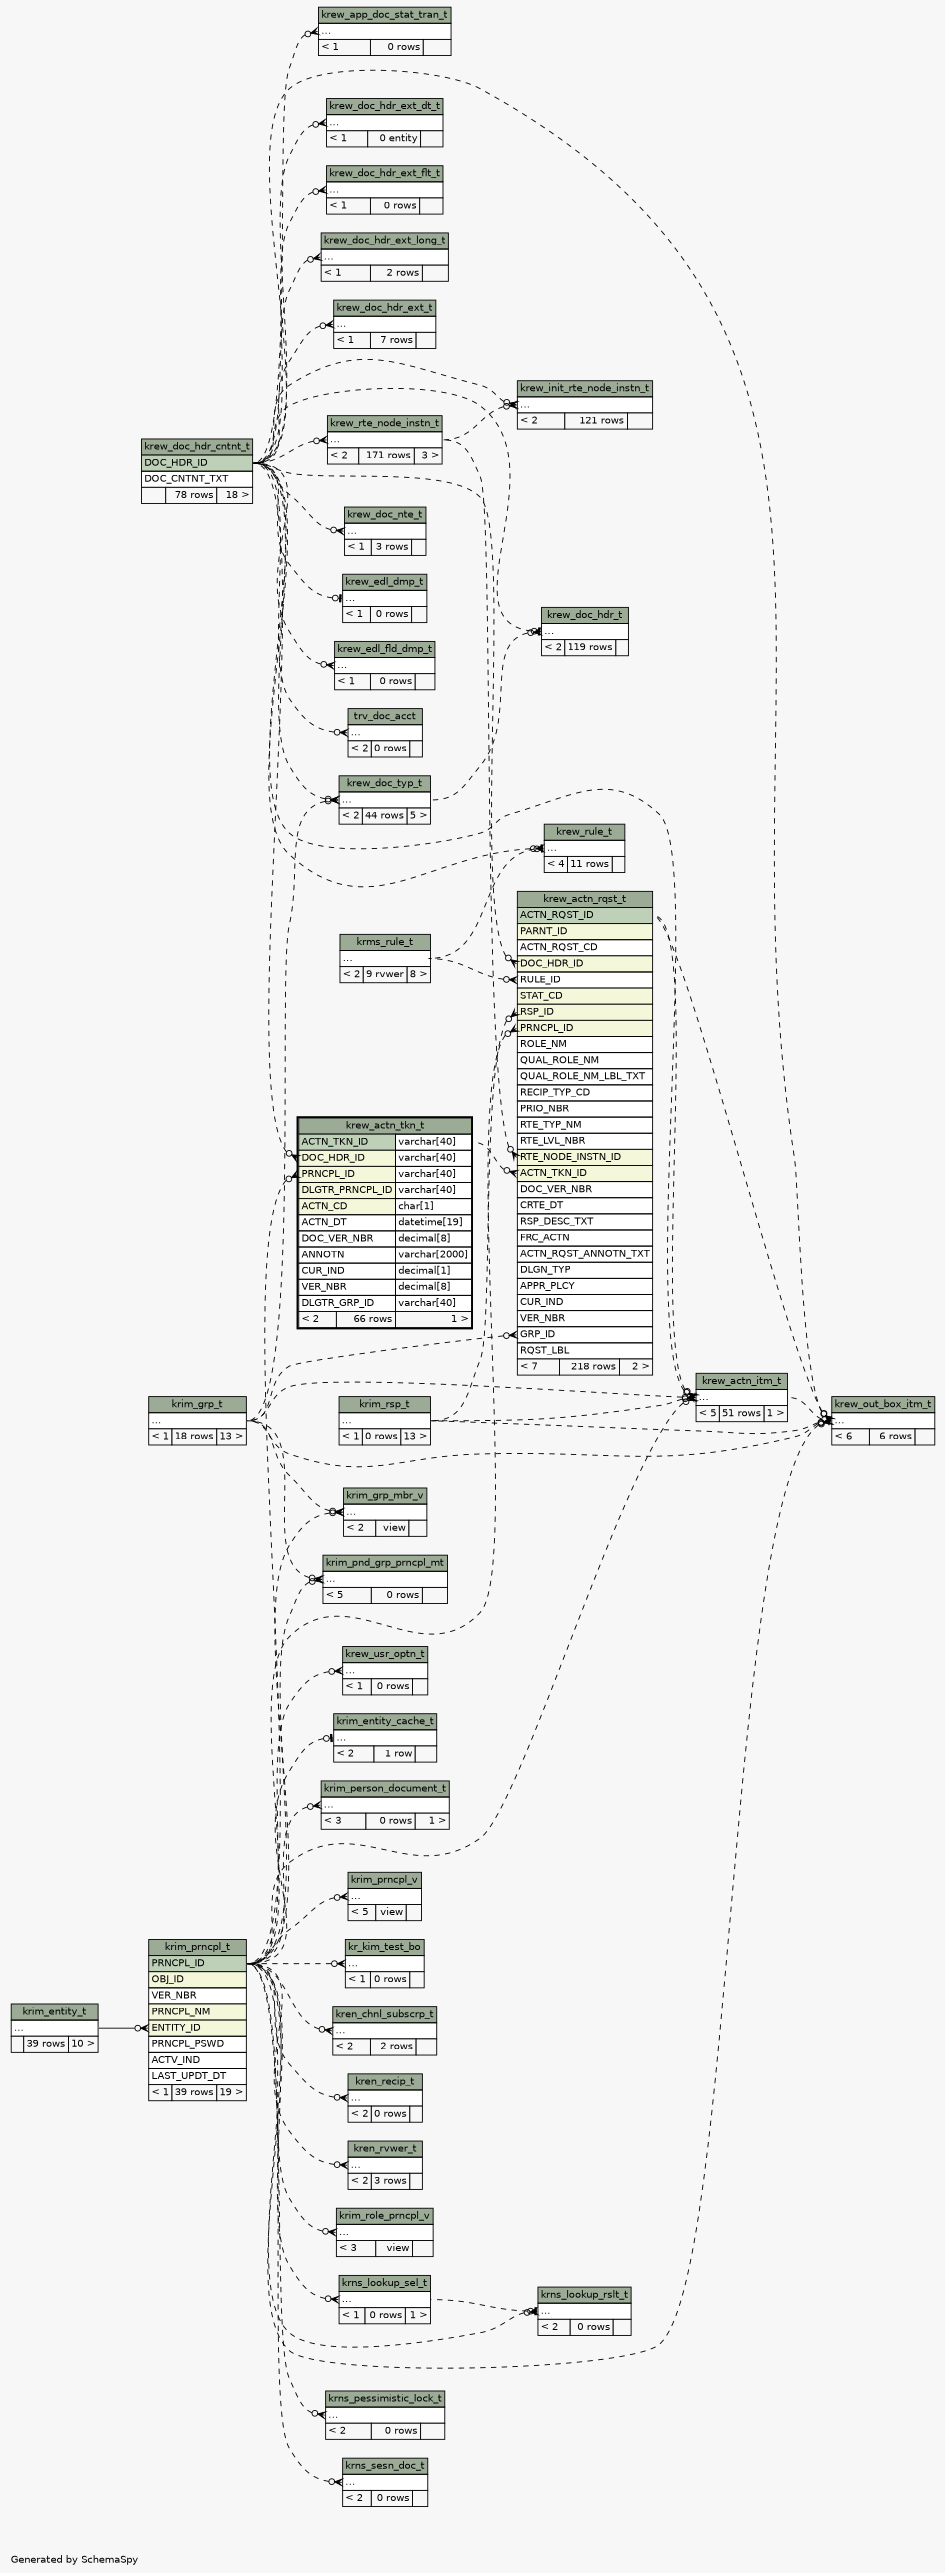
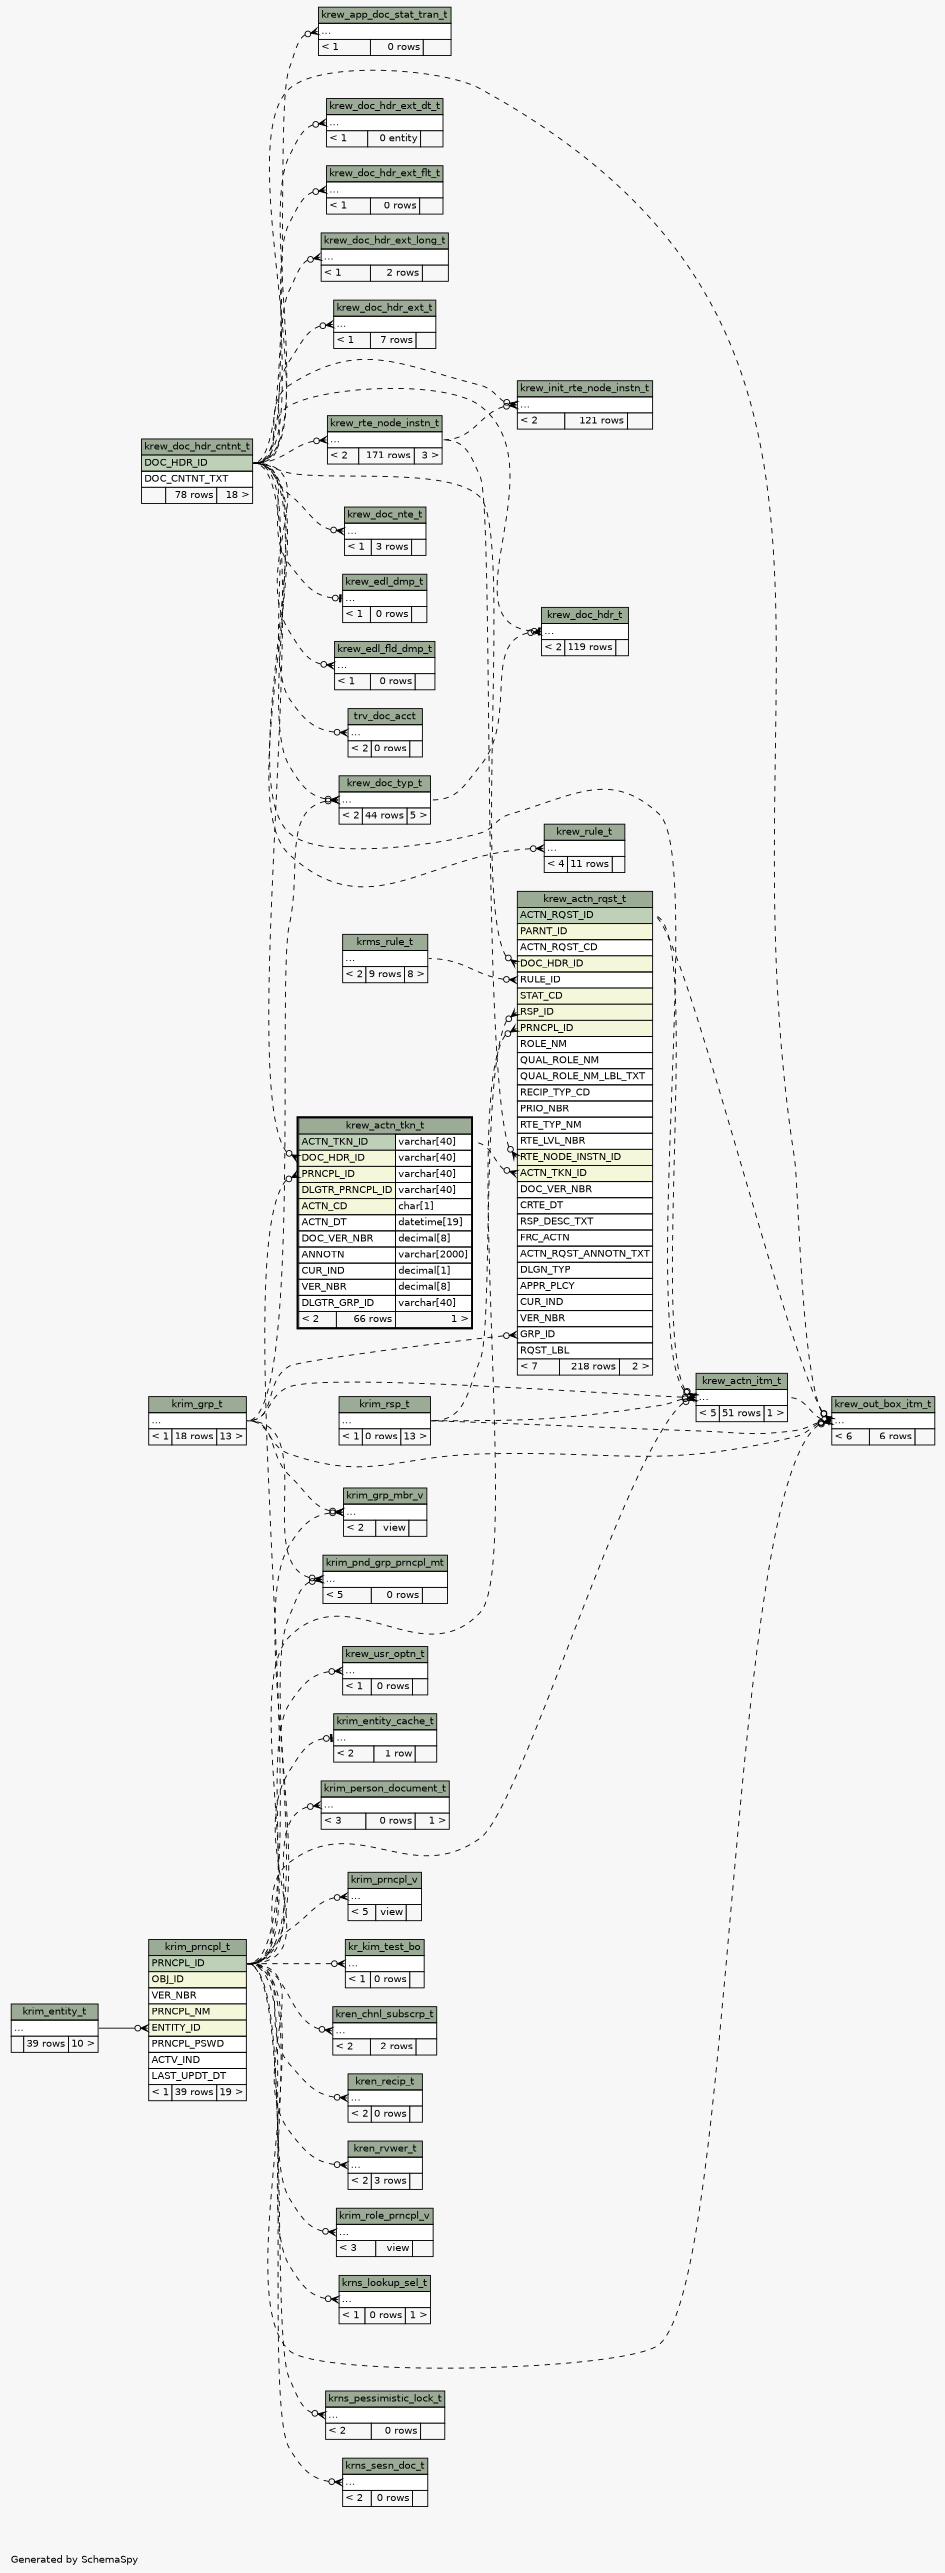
edge "krms_rule_t" -> "krew_rule_t": removed
node "krms_rule_t": text "9 rvwer" -> "9 rows"
node "krns_lookup_rslt_t": removed
